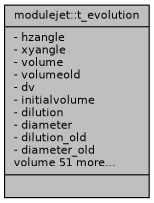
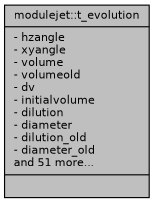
node "modulejet::t_evolution": text "volume 51 more..." -> "and 51 more..."
